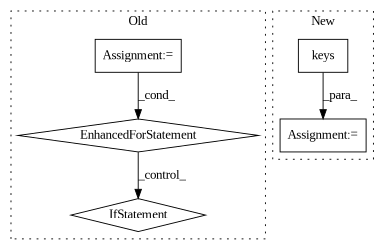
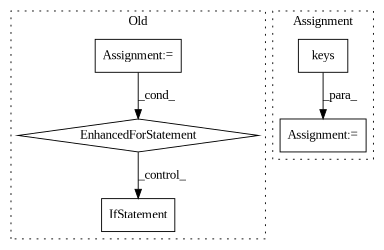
cluster "New": label "New" -> "Assignment"
node "IfStatement": shape diamond -> box
